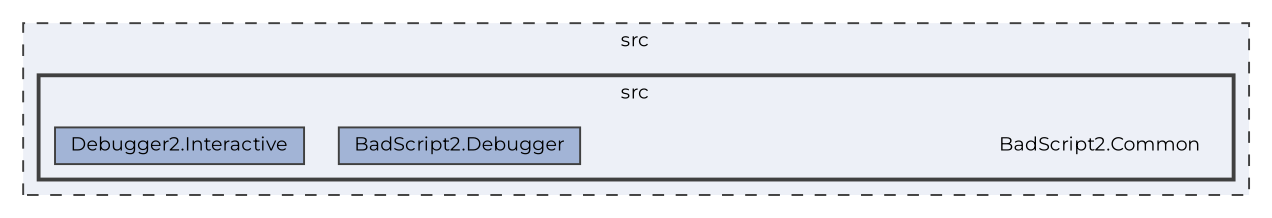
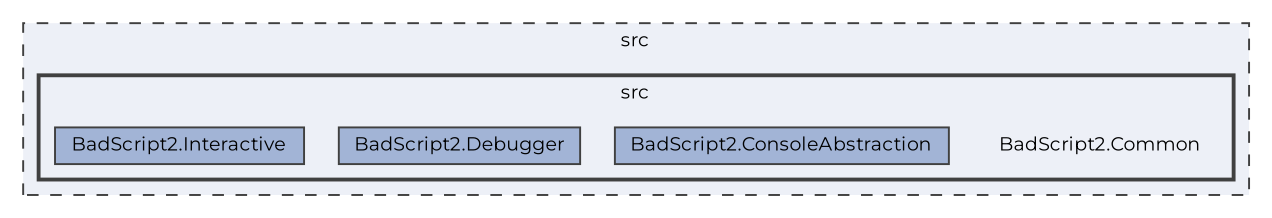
node "Debugger2.Interactive": label "Debugger2.Interactive" -> "BadScript2.Interactive"
node "BadScript2.ConsoleAbstraction": added
